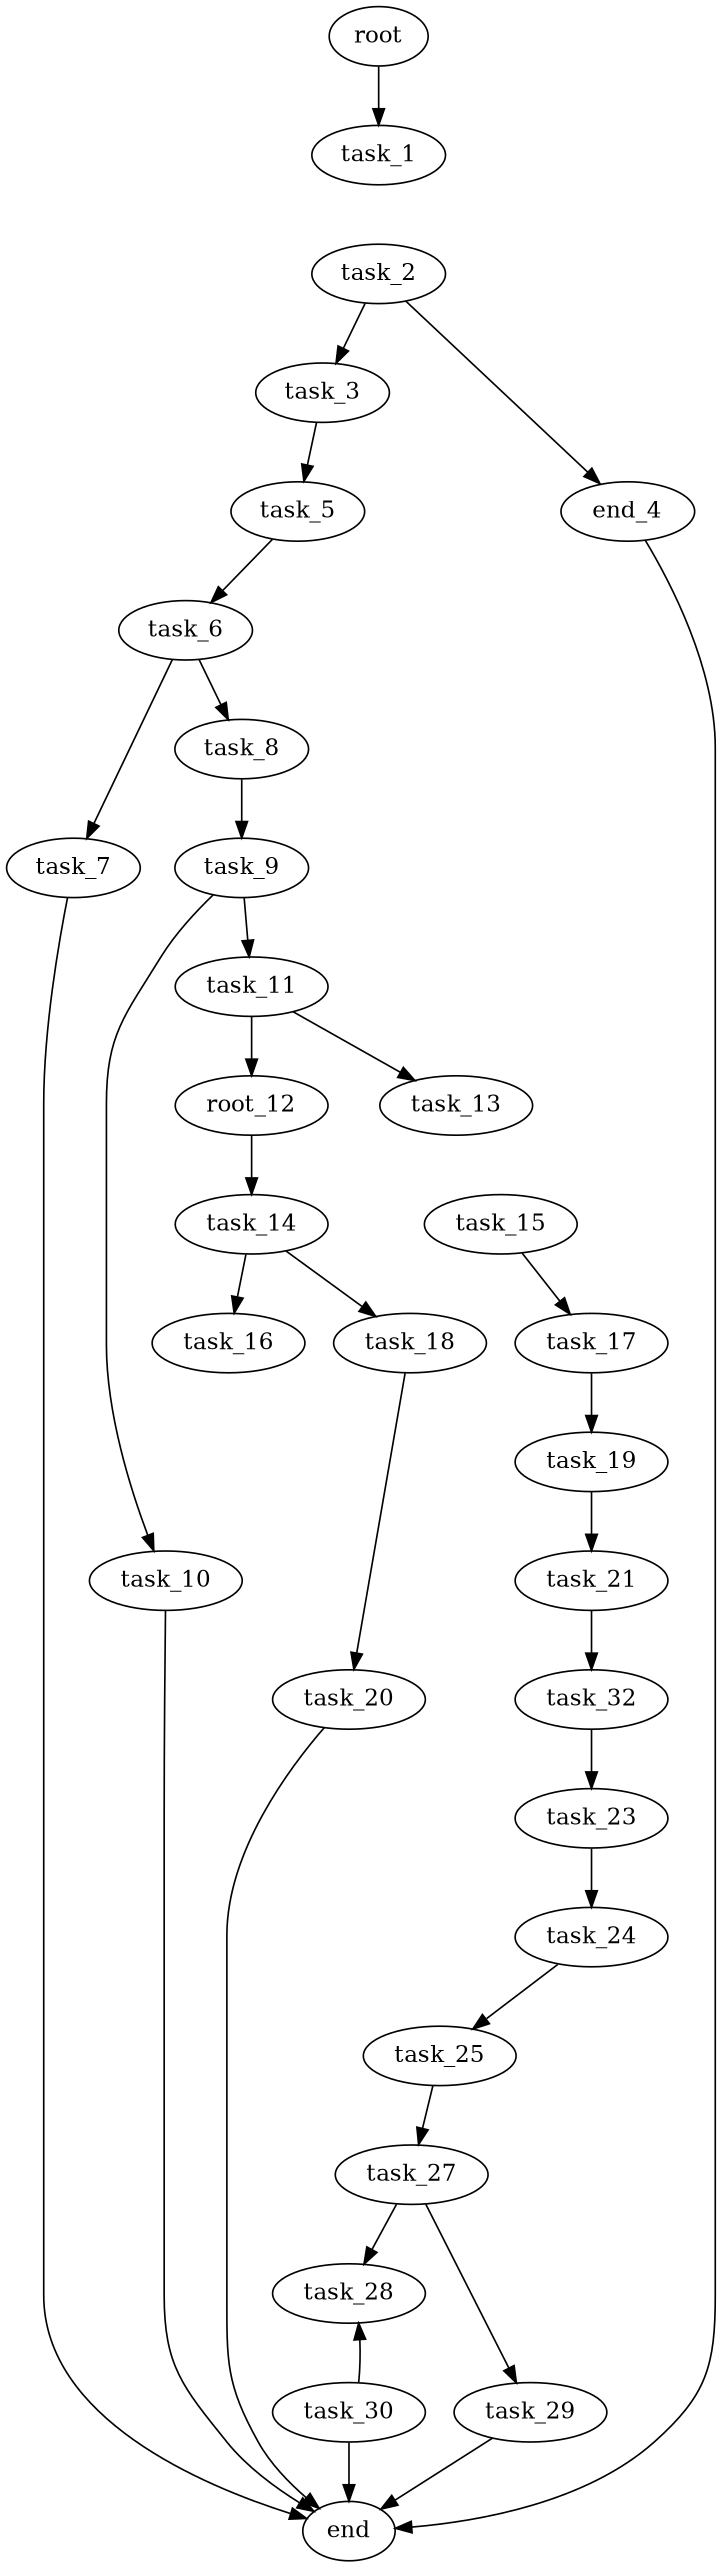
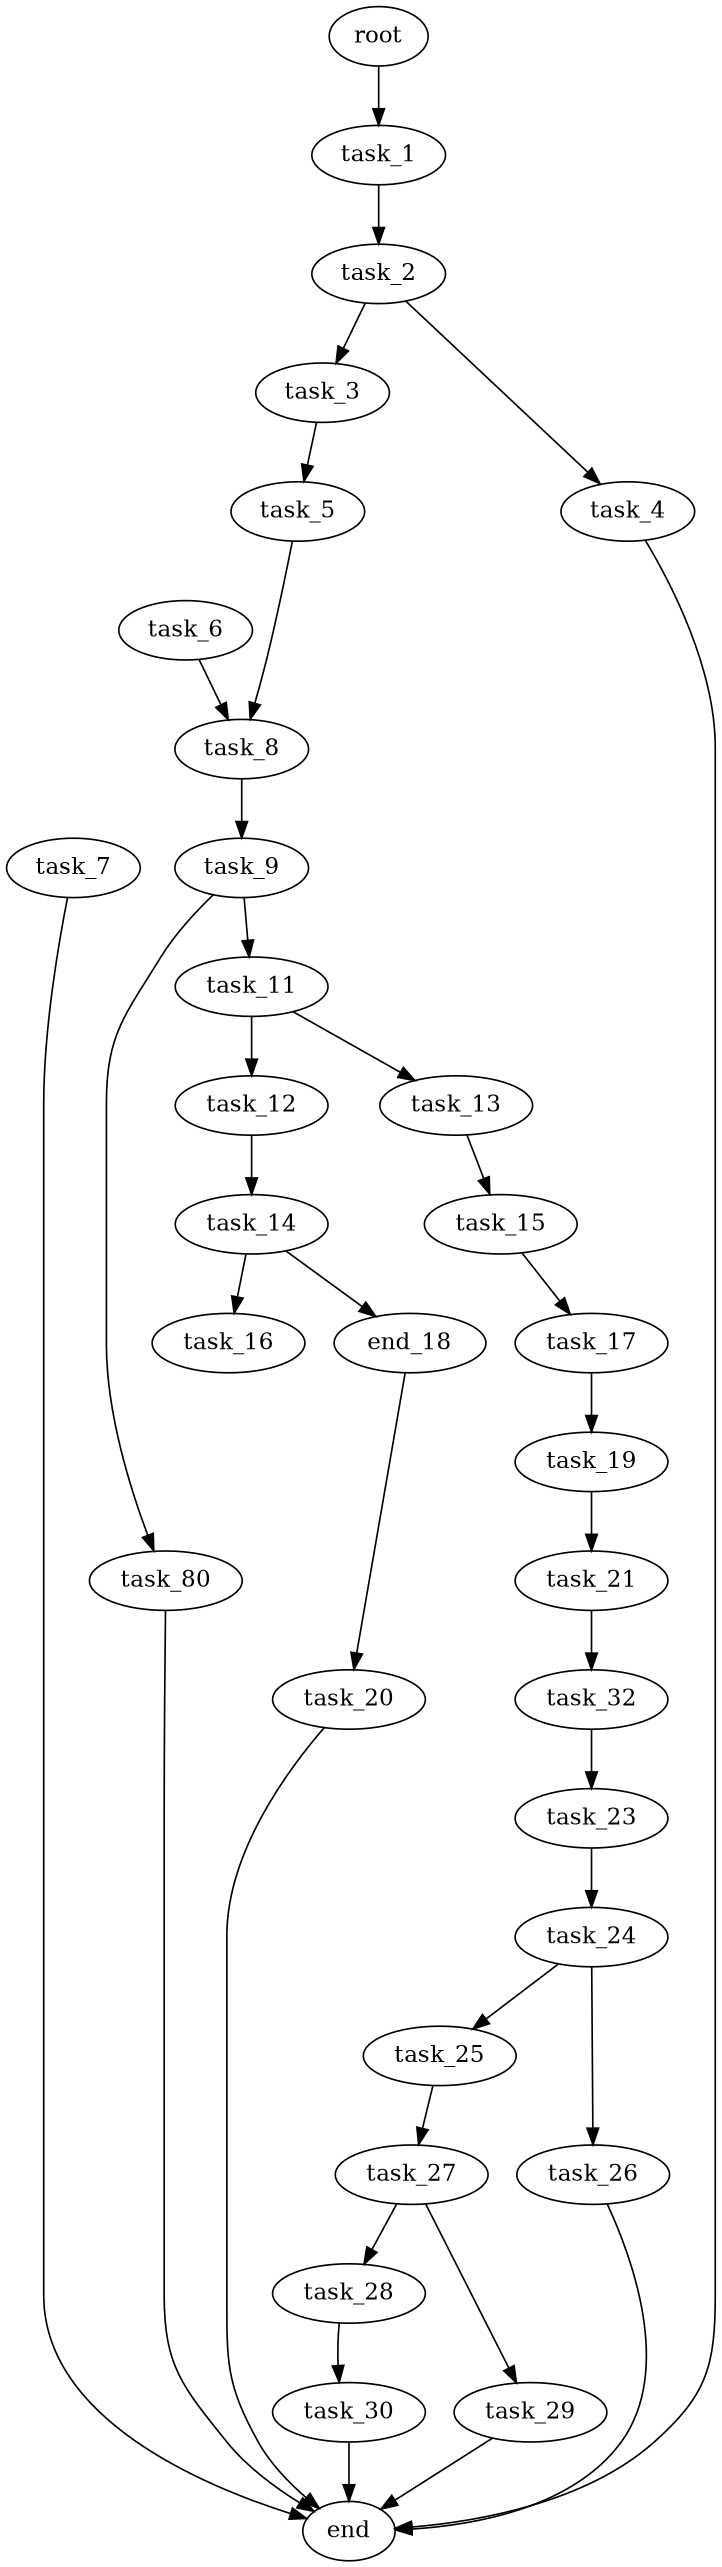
edge "task_1" -> "task_2": added
node "end_4": label "end_4" -> "task_4"
edge "task_5" -> "task_6": now "task_5" -> "task_8"
edge "task_6" -> "task_7": removed
node "root_12": label "root_12" -> "task_12"
edge "task_13" -> "task_15": added
node "task_18": label "task_18" -> "end_18"
node "task_10": label "task_10" -> "task_80"
node "task_26": added
edge "task_30" -> "task_28": reversed
